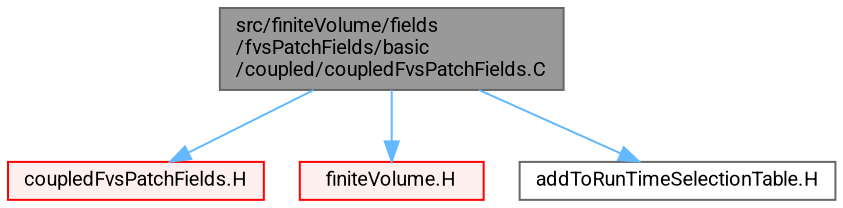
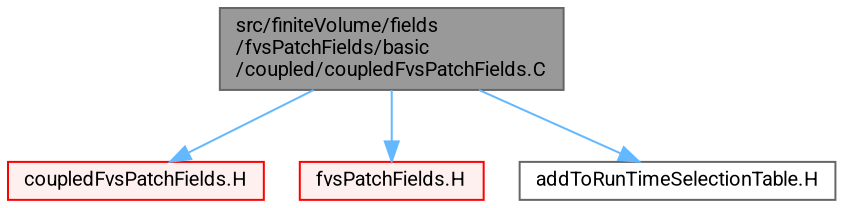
node "finiteVolume.H": label "finiteVolume.H" -> "fvsPatchFields.H"
